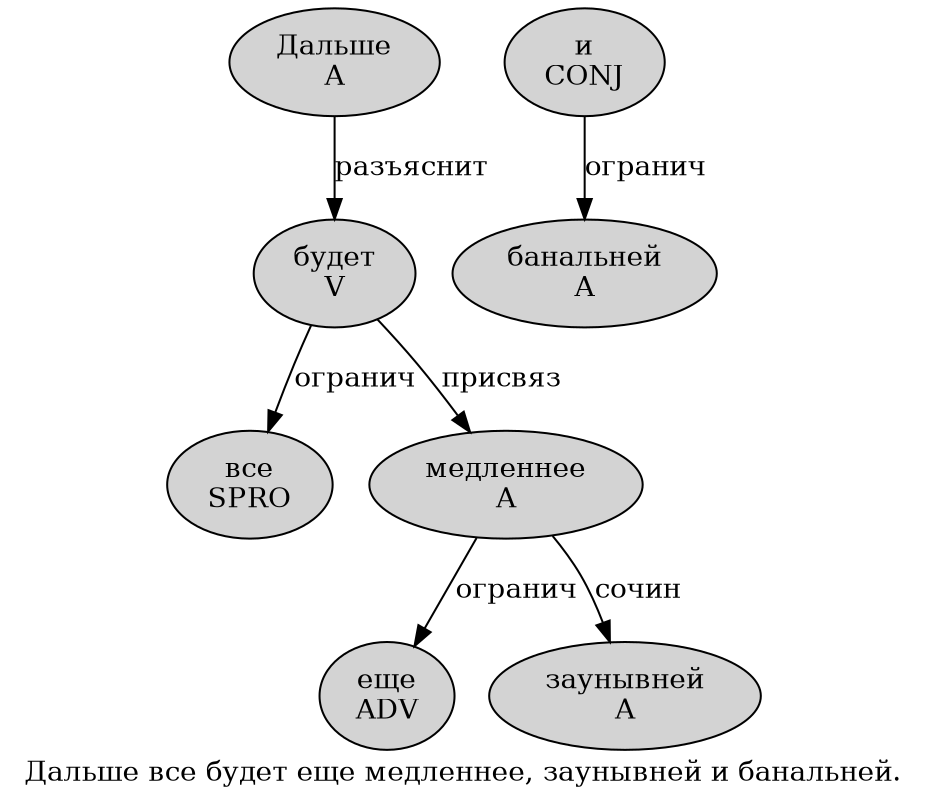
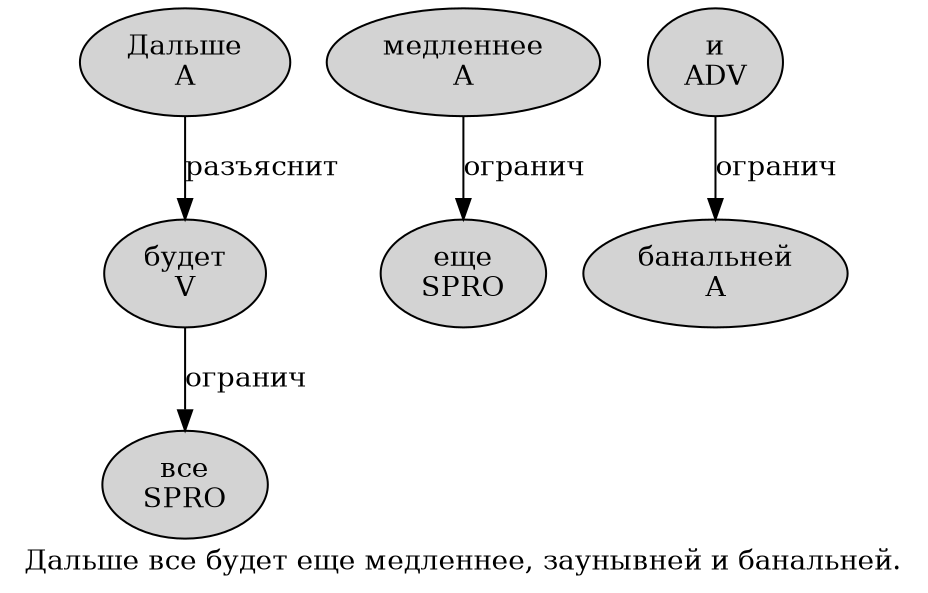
node "и CONJ": label "и CONJ" -> "и ADV"
edge "будет V" -> "медленнее A": removed, label "присвяз"
node "еще ADV": label "еще ADV" -> "еще SPRO"
node "заунывней A": removed
